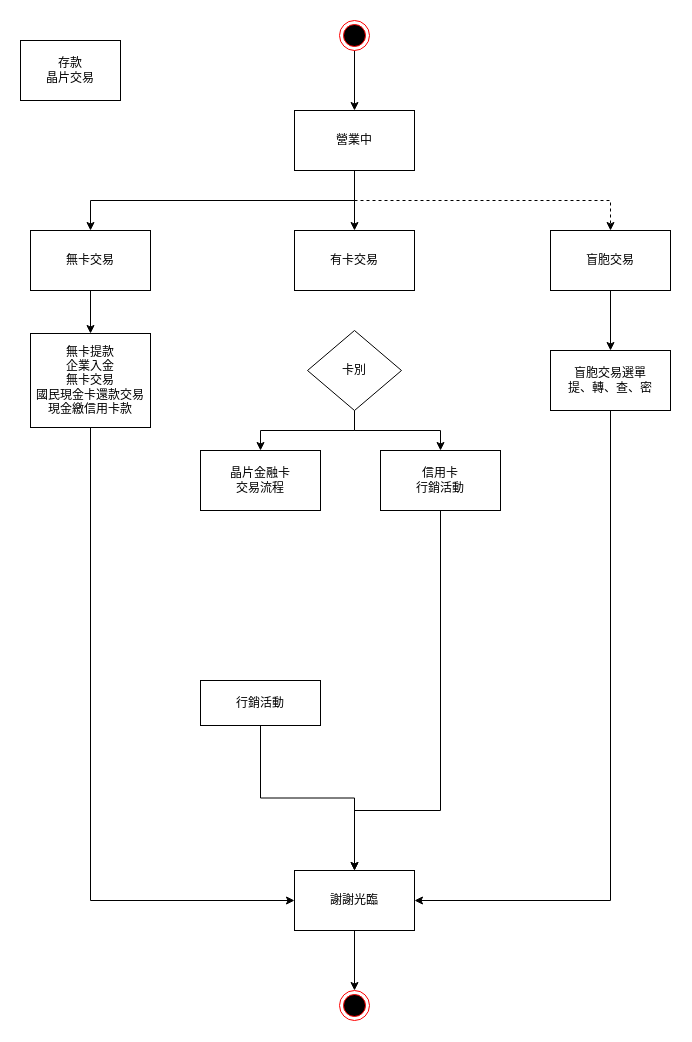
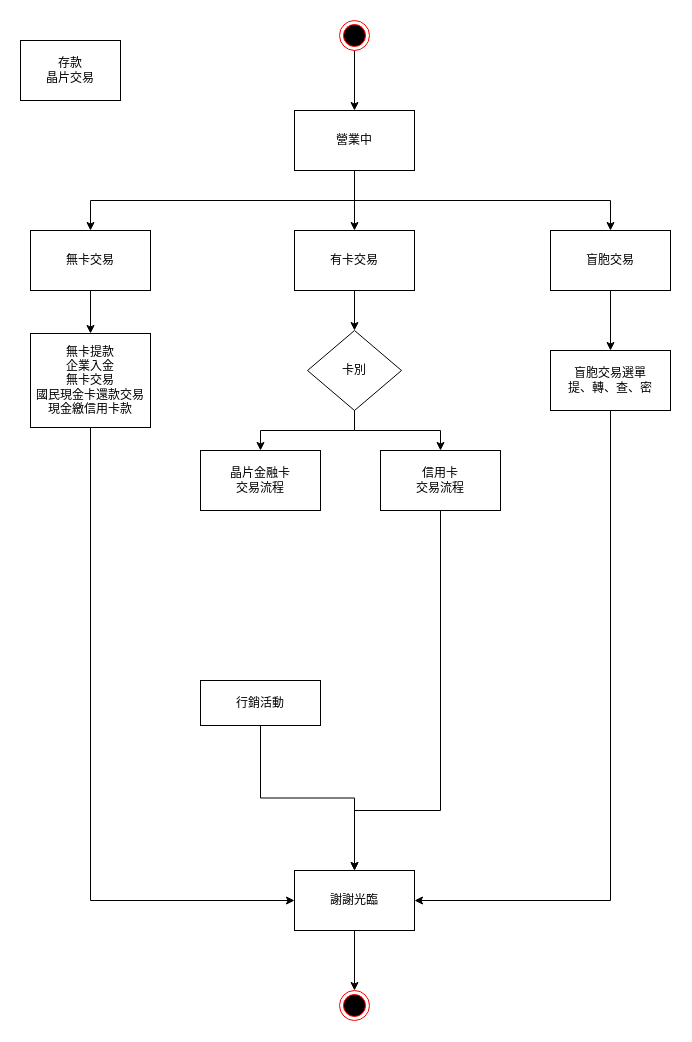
edge "營業中" -> "盲胞交易": style dashed -> solid
edge "有卡交易" -> "卡別": added
node "信用卡 行銷活動": label "信用卡 行銷活動" -> "信用卡 交易流程"
